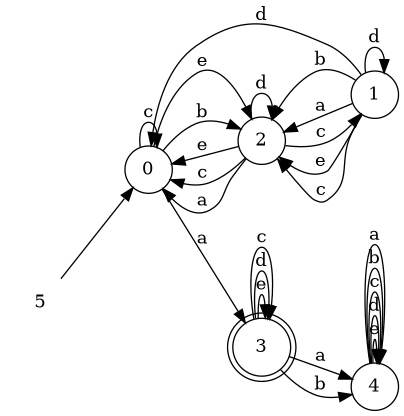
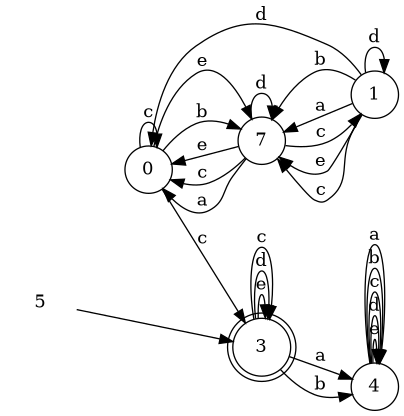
node "2": label "2" -> "7"
edge "5" -> "0": now "5" -> "3"
edge "0" -> "3": label "a" -> "c"
